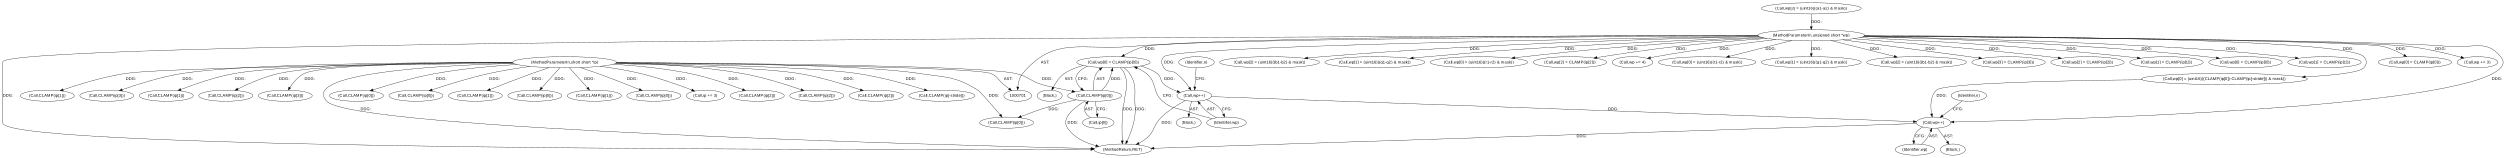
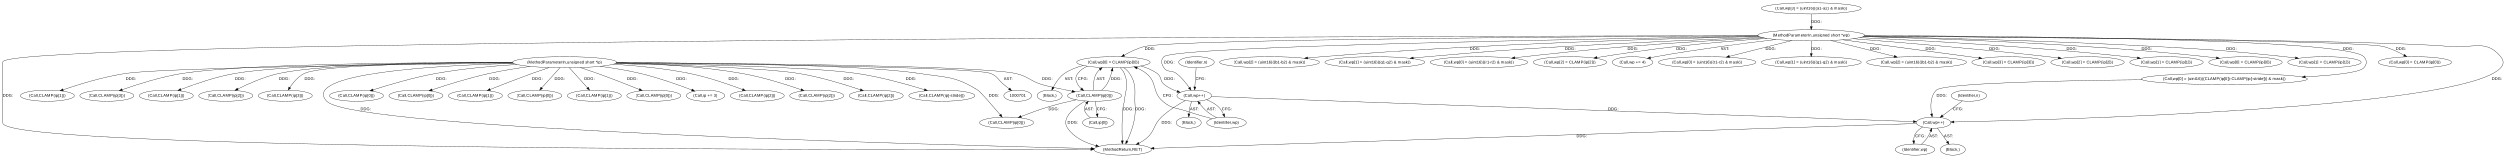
edge "(MethodParameterIn,unsigned short *wp)" -> "1000701": removed, label "AST:"
edge "(MethodParameterIn,unsigned short *wp)" -> "(Call,wp += 4)": label "DDG: " -> "AST: "
node "(MethodParameterIn,short short *ip)": label "(MethodParameterIn,short short *ip)" -> "(MethodParameterIn,unsigned short *ip)"
node "(Call,wp += 3)": removed
